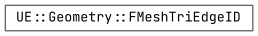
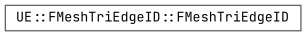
node "UE::Geometry::FMeshTriEdgeID": label "UE::Geometry::FMeshTriEdgeID" -> "UE::FMeshTriEdgeID::FMeshTriEdgeID"
